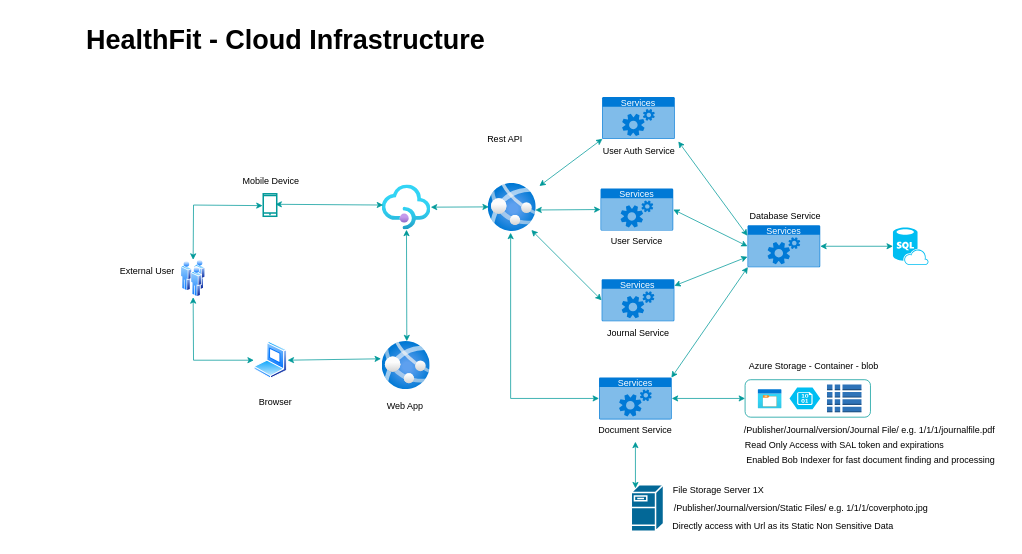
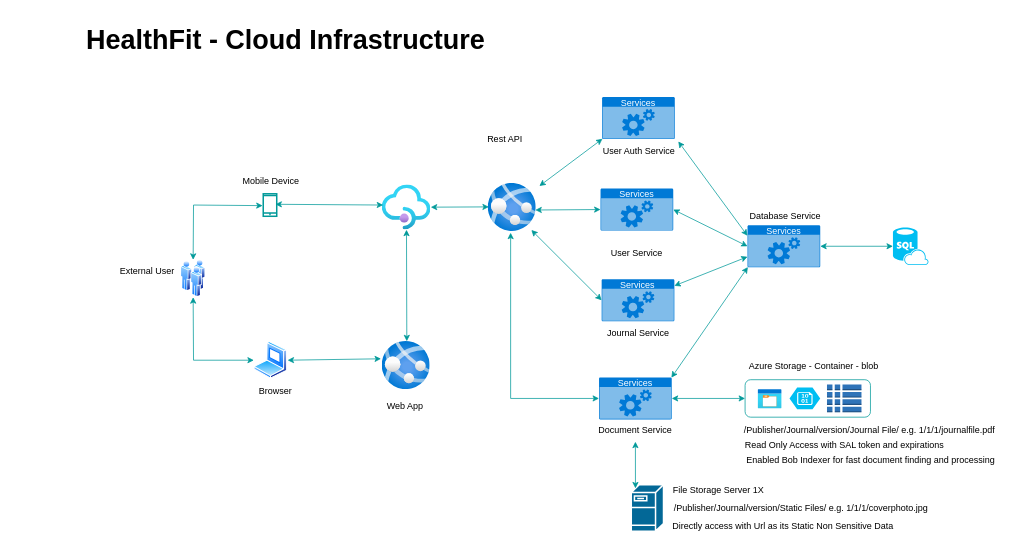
node "User Service": moved (637, 242) -> (637, 253)
node "Browser": moved (275, 402) -> (275, 391)
